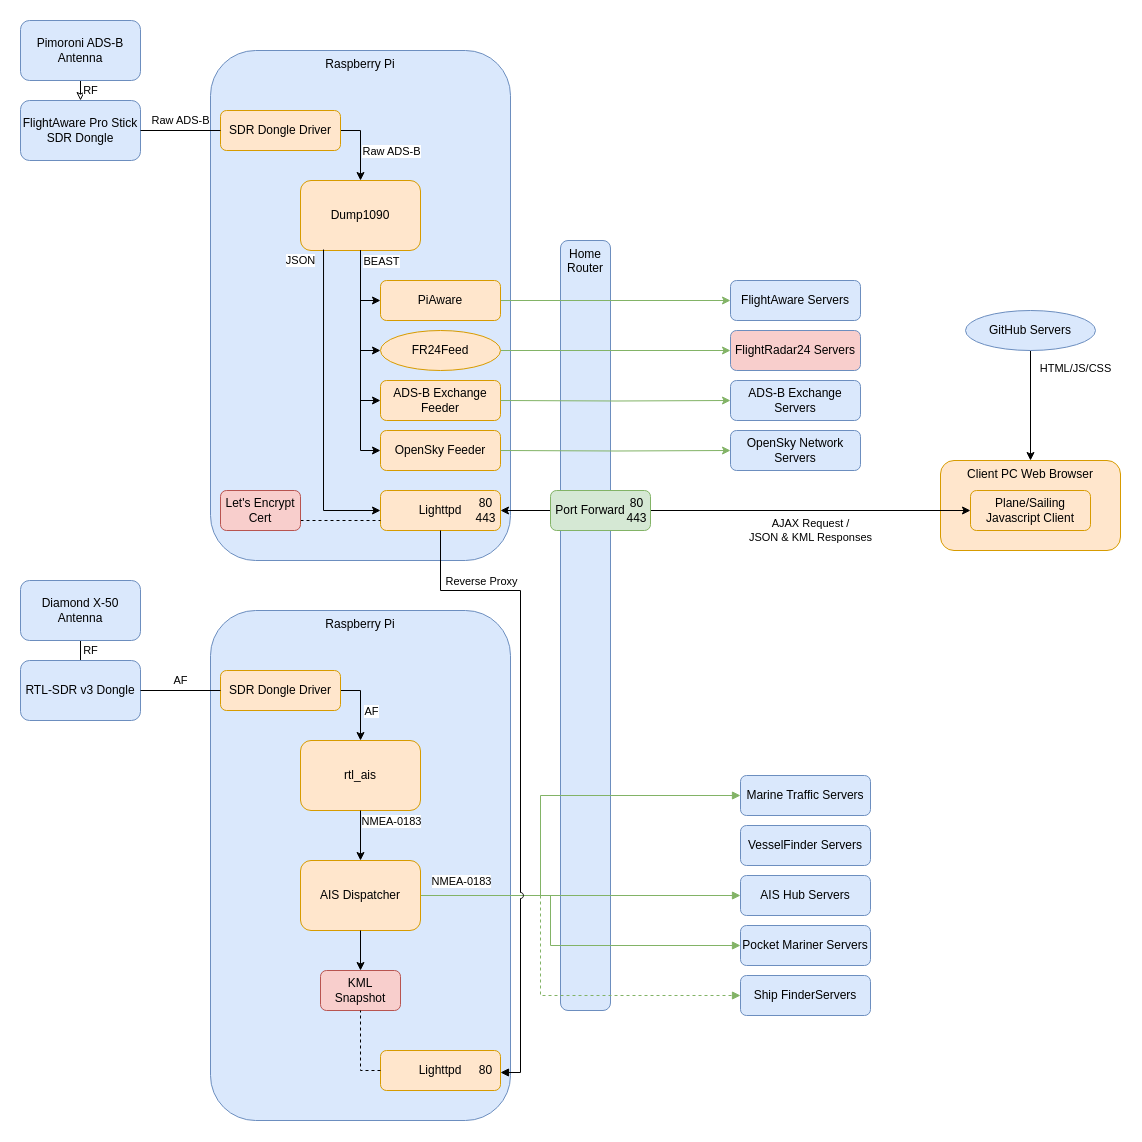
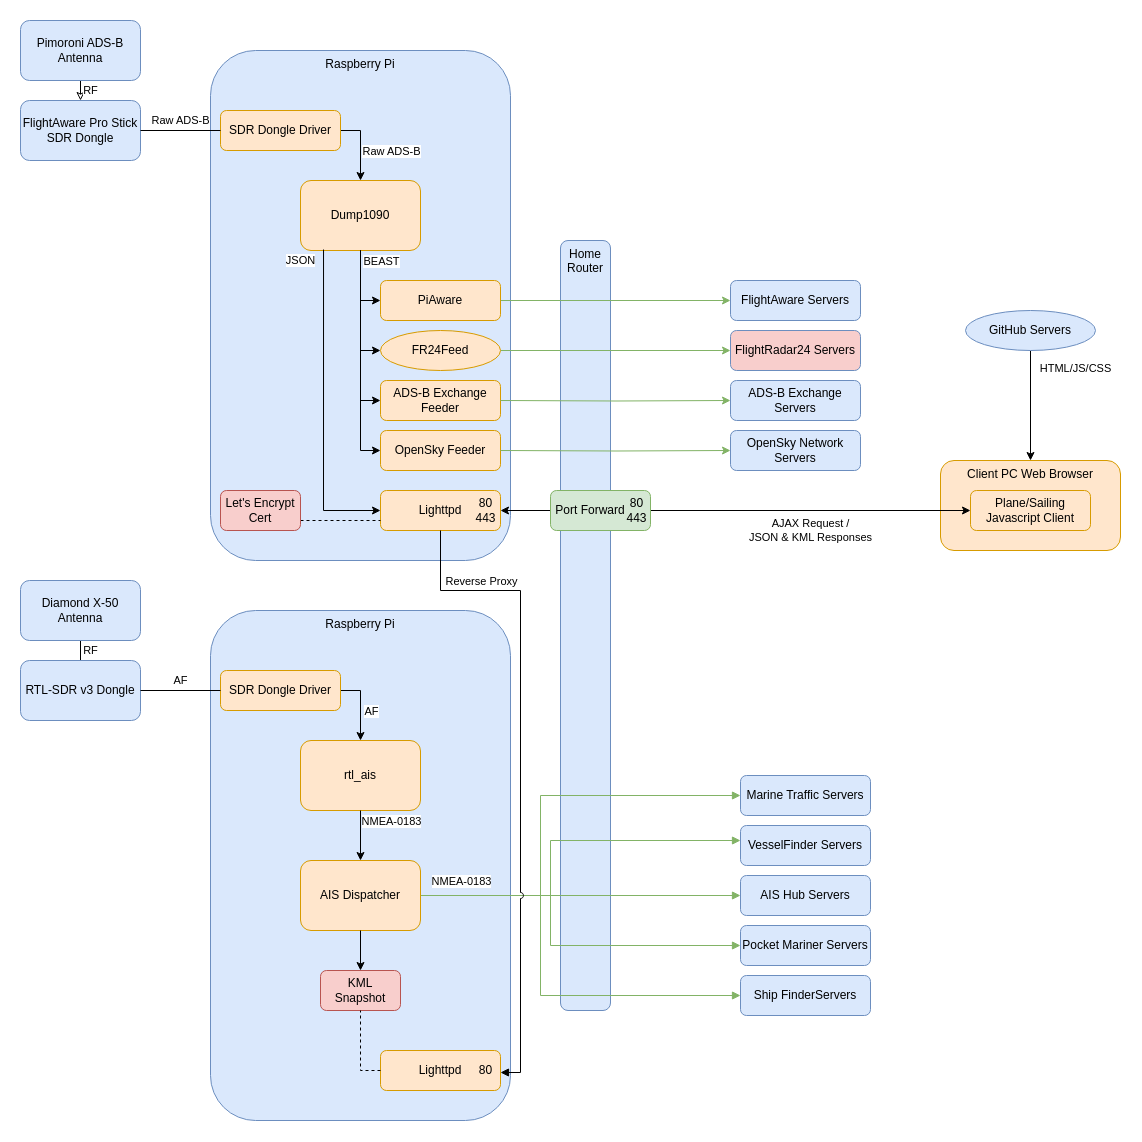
edge "AIS Dispatcher" -> "VesselFinder Servers": added
edge "AIS Dispatcher" -> "Ship FinderServers": style dashed -> solid
